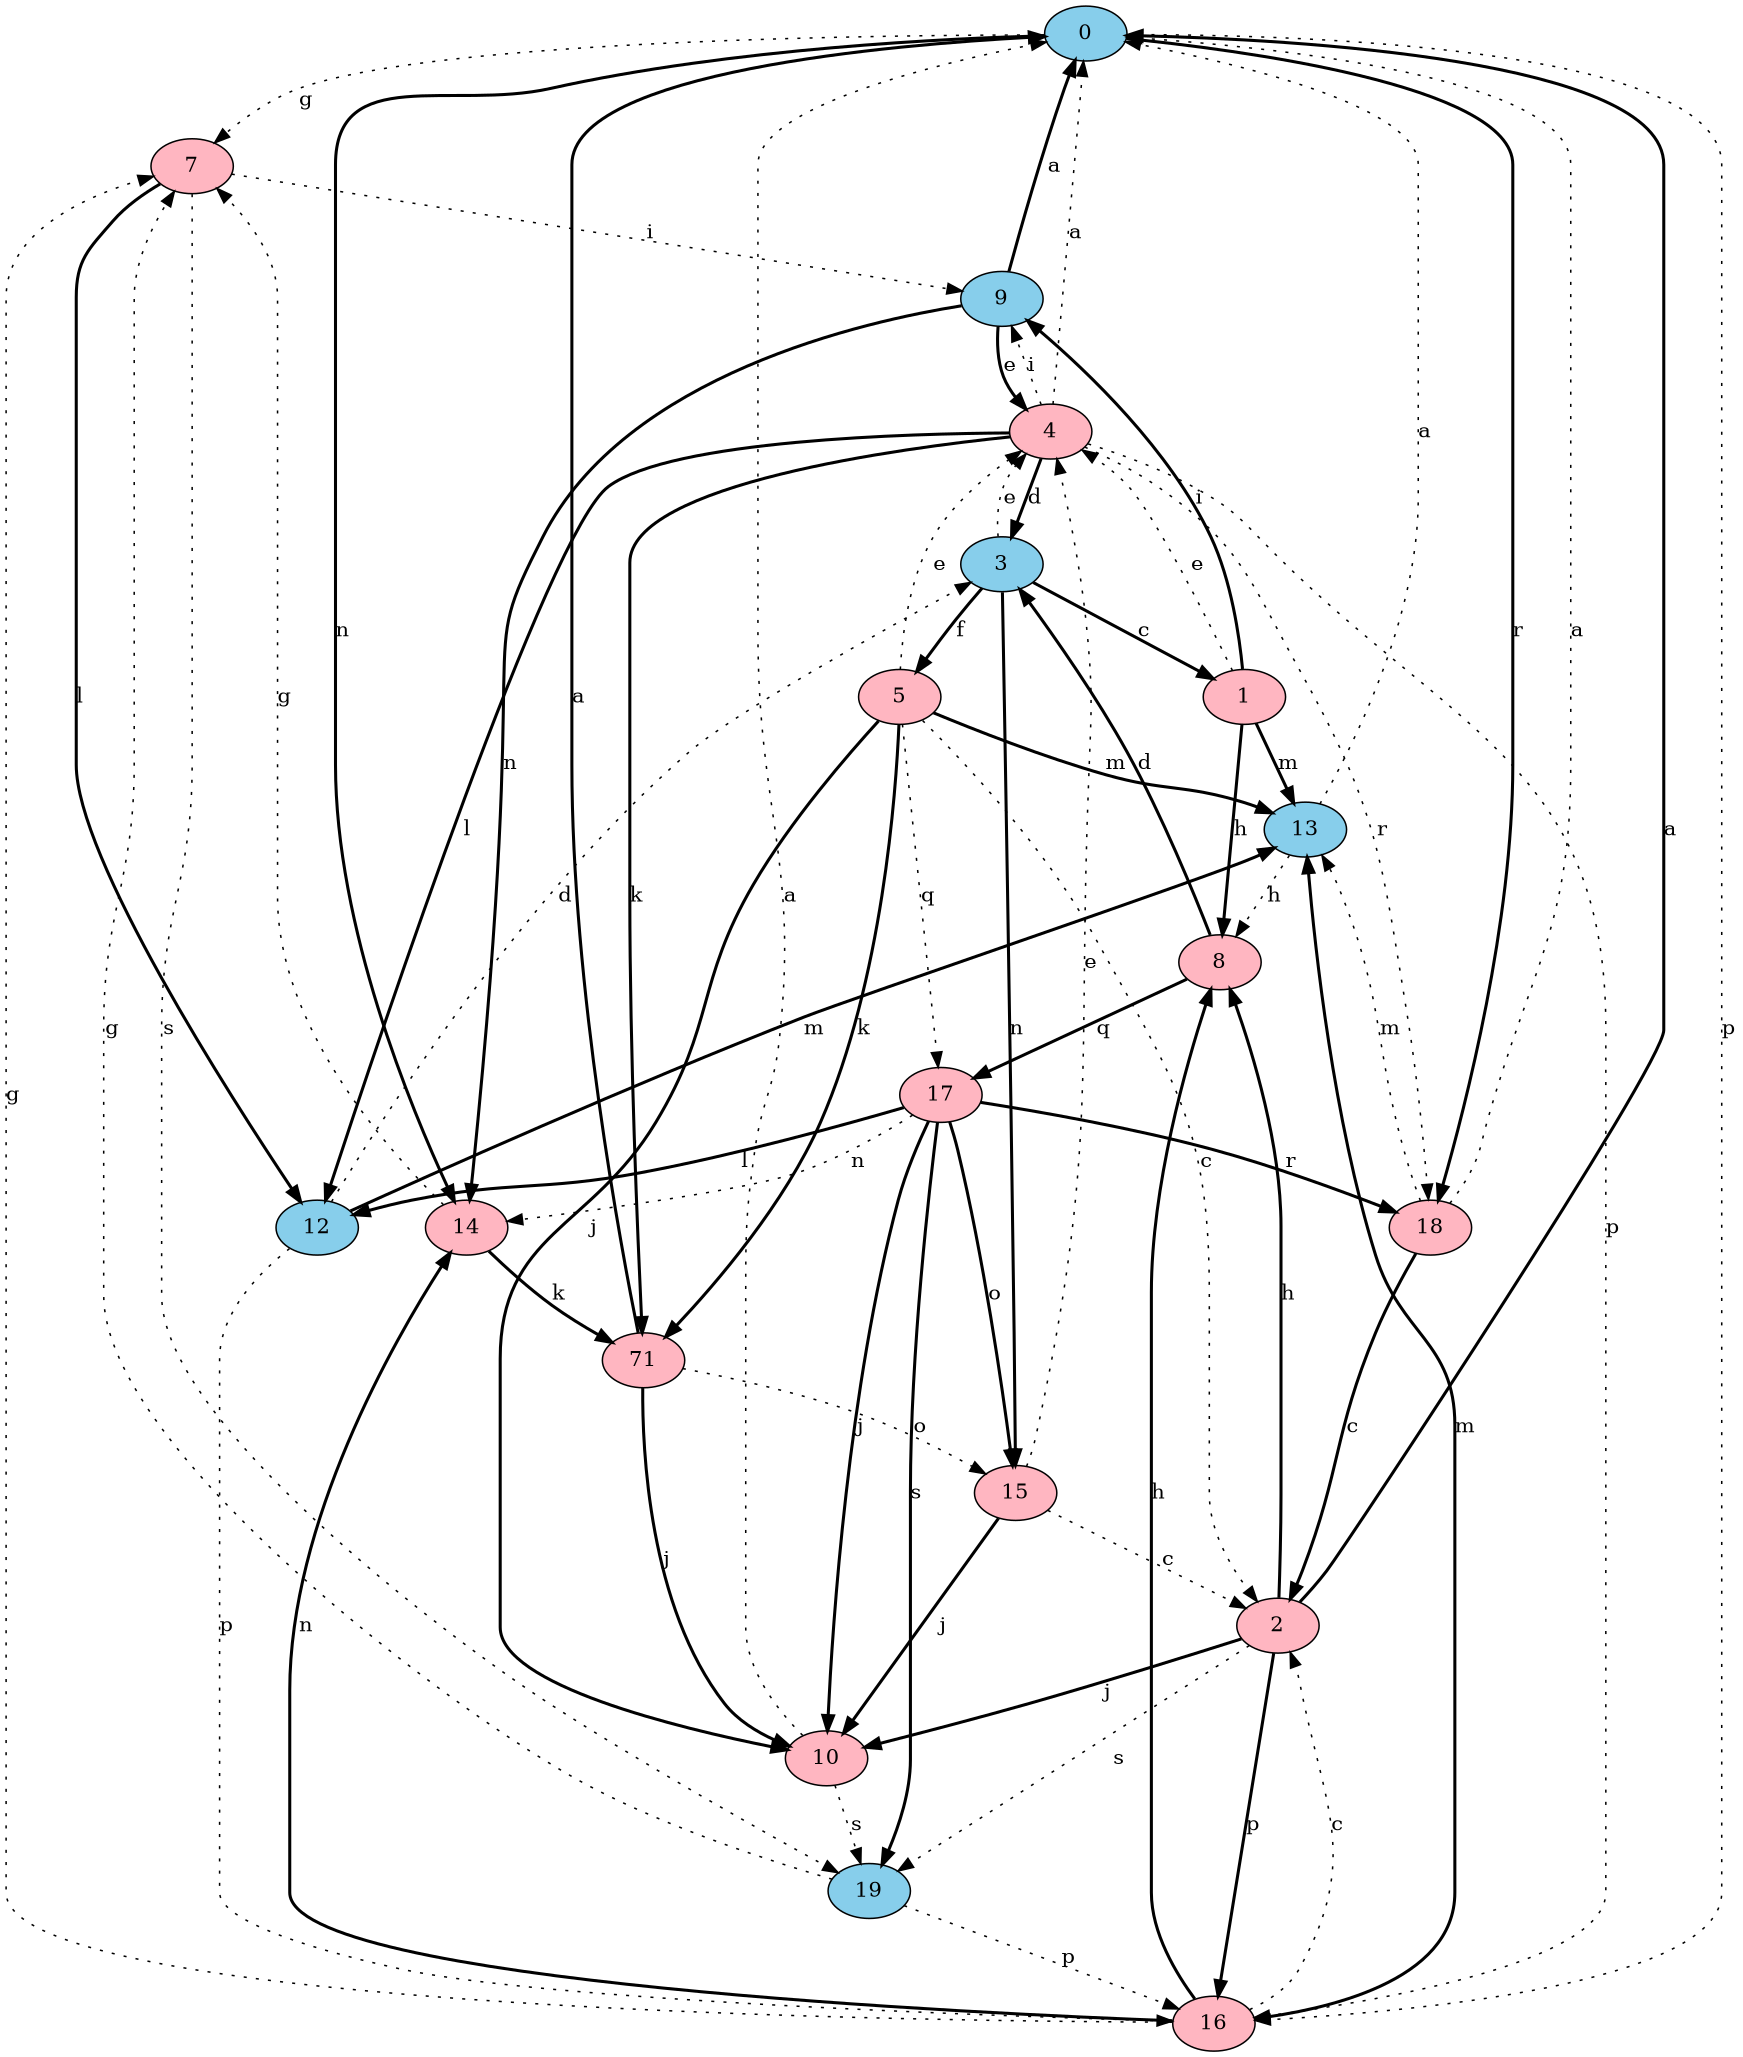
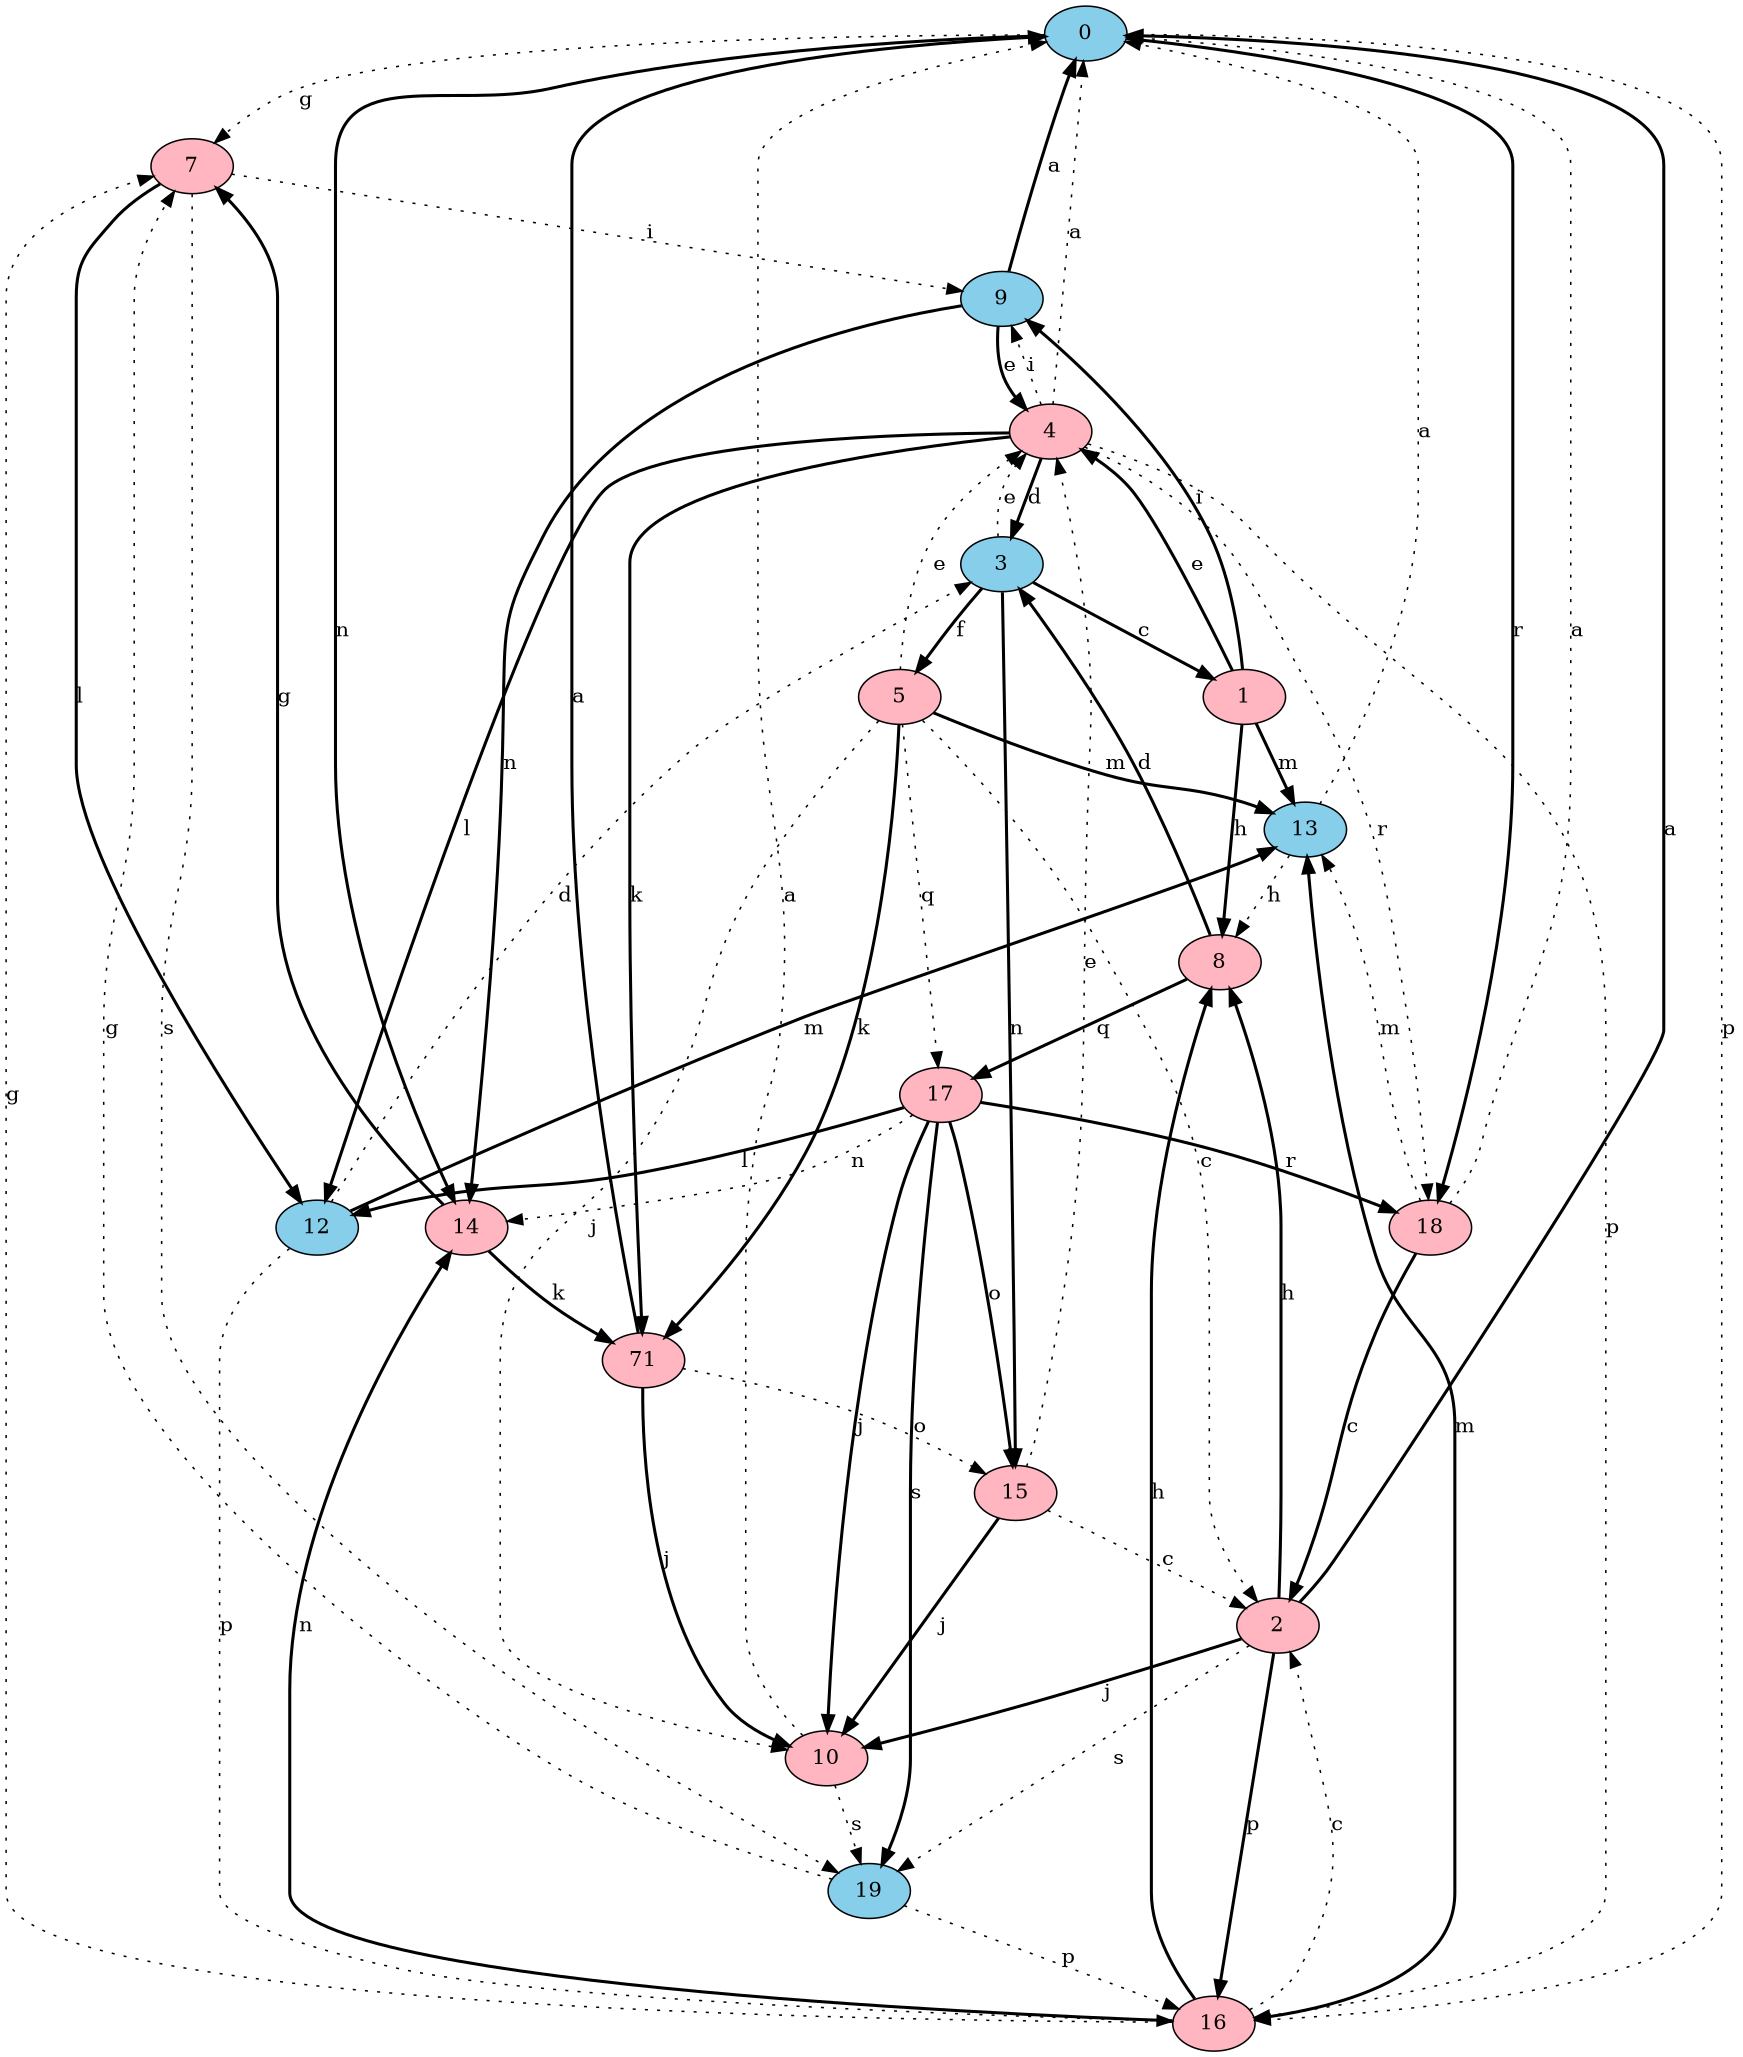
edge "1" -> "4": style dotted -> bold
edge "14" -> "7": style dotted -> bold
edge "5" -> "10": style bold -> dotted
